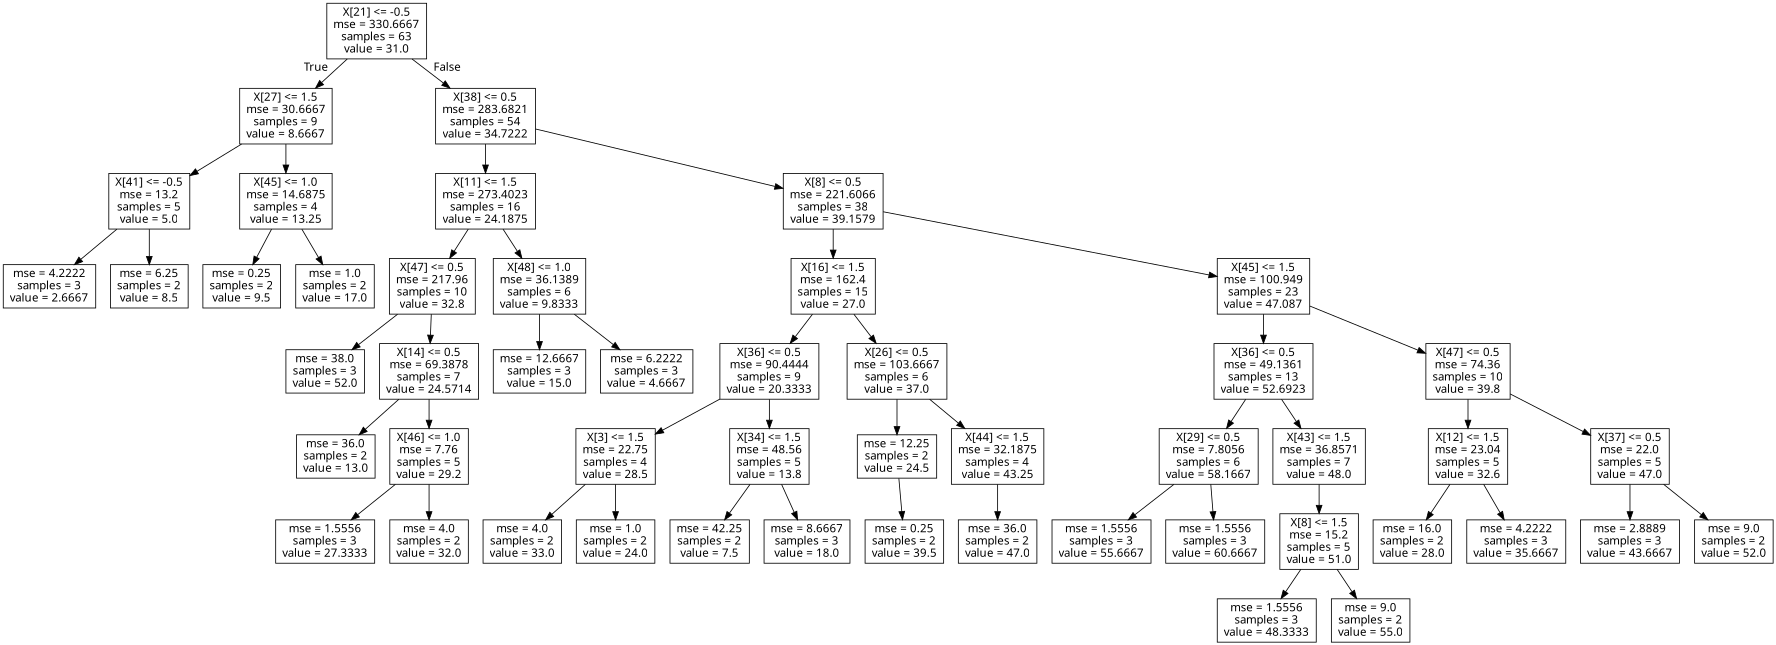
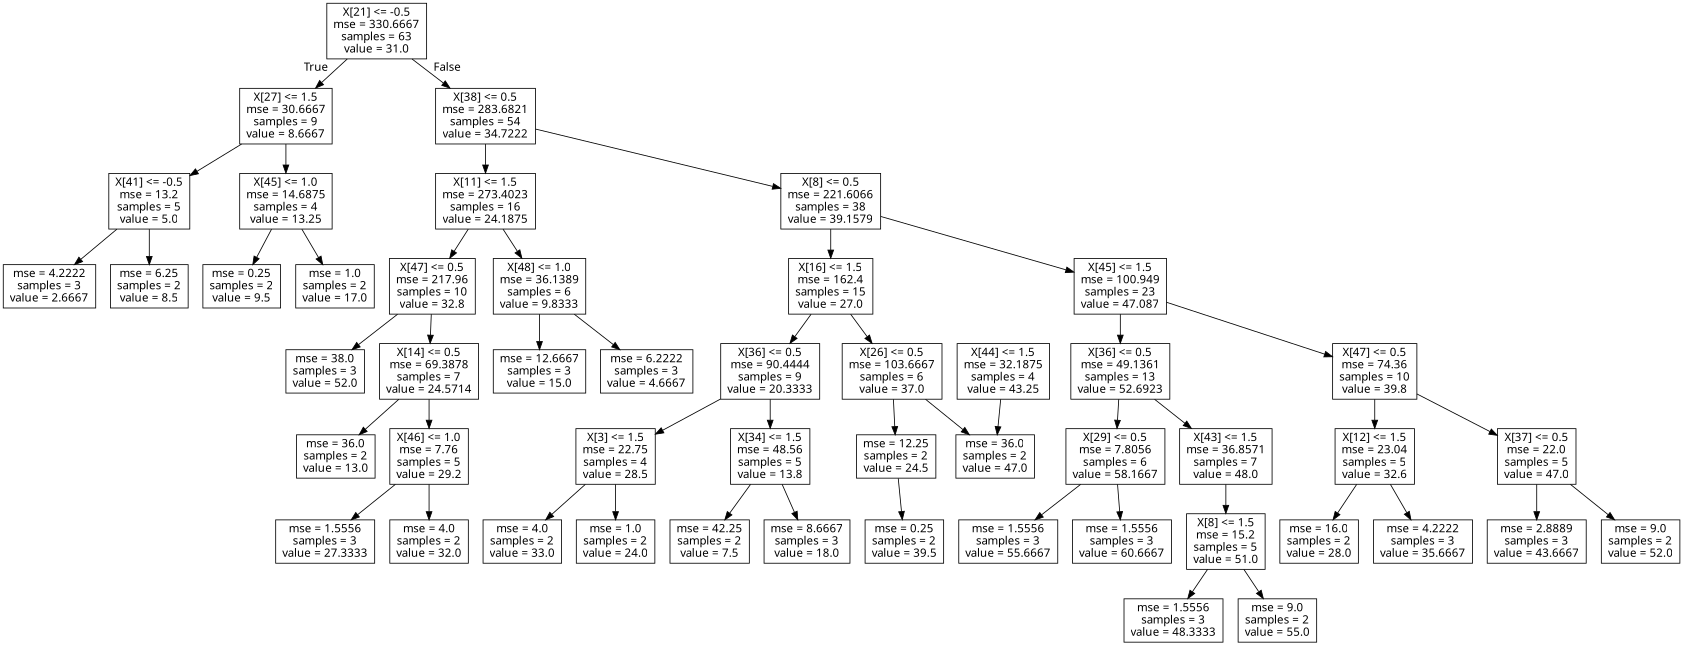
edge "X[26] <= 0.5 mse = 103.6667 samples = 6 value = 37.0" -> "X[44] <= 1.5 mse = 32.1875 samples = 4 value = 43.25": now "X[26] <= 0.5 mse = 103.6667 samples = 6 value = 37.0" -> "mse = 36.0 samples = 2 value = 47.0"
